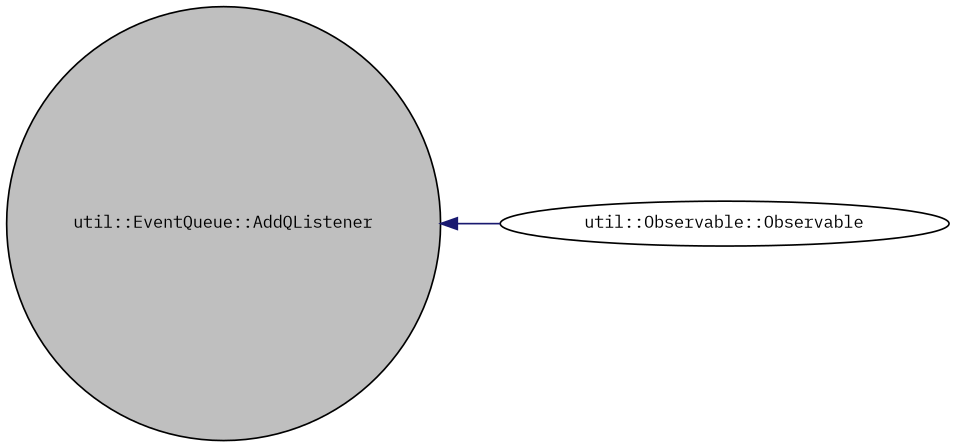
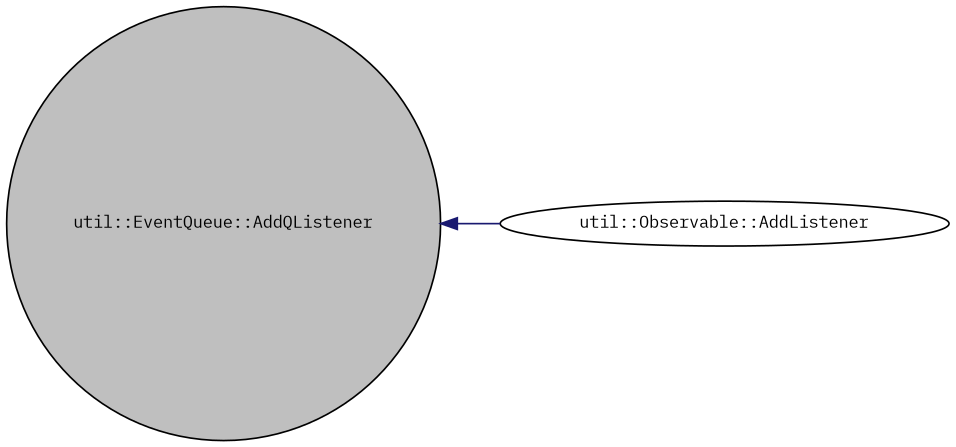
node "util::Observable::Observable": label "util::Observable::Observable" -> "util::Observable::AddListener"
